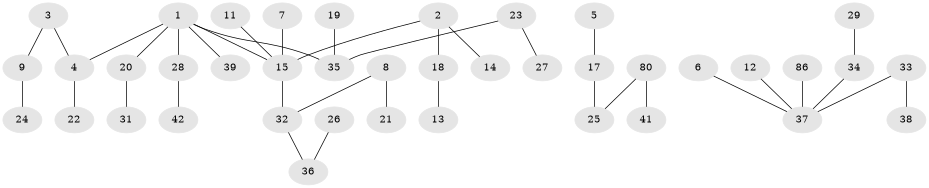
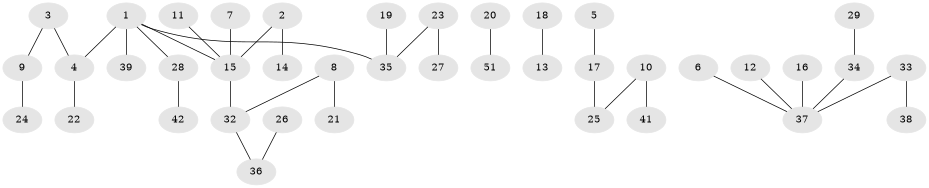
edge "1" -- "20": removed
edge "2" -- "18": removed
node "80": label "80" -> "10"
node "86": label "86" -> "16"
node "31": label "31" -> "51"
